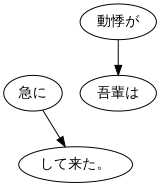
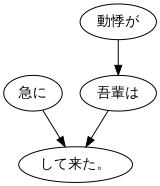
edge "吾輩は" -> "して来た。": added
